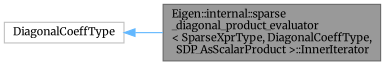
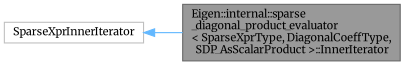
node "DiagonalCoeffType": label "DiagonalCoeffType" -> "SparseXprInnerIterator"
